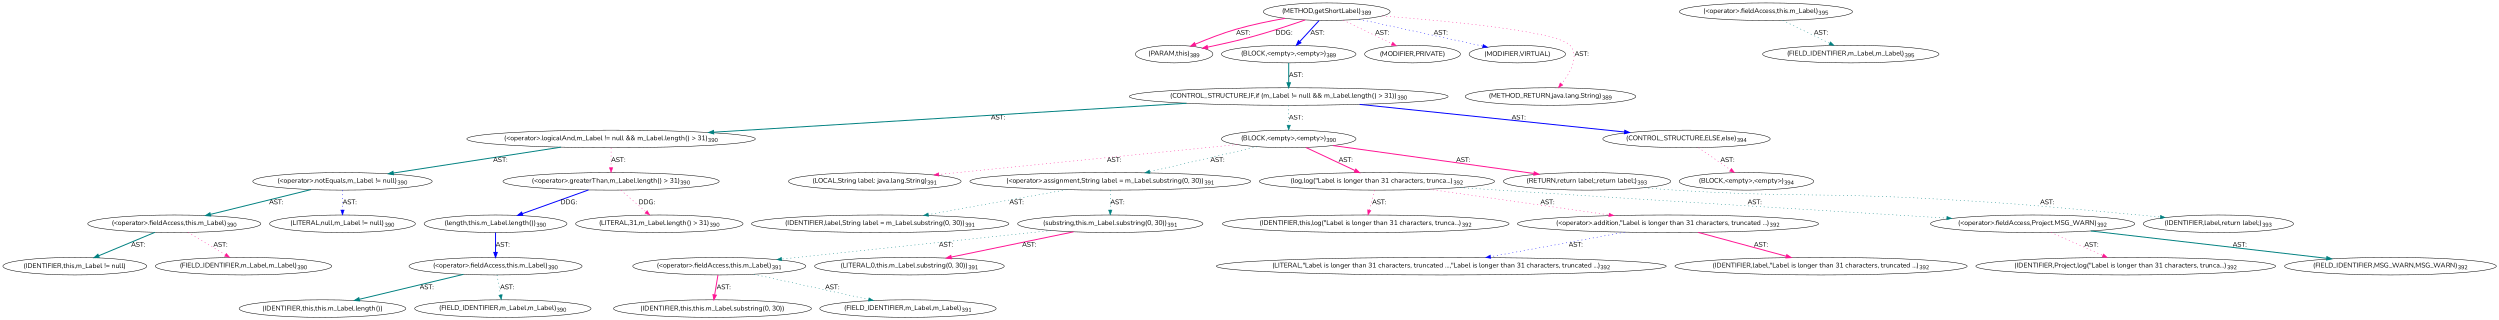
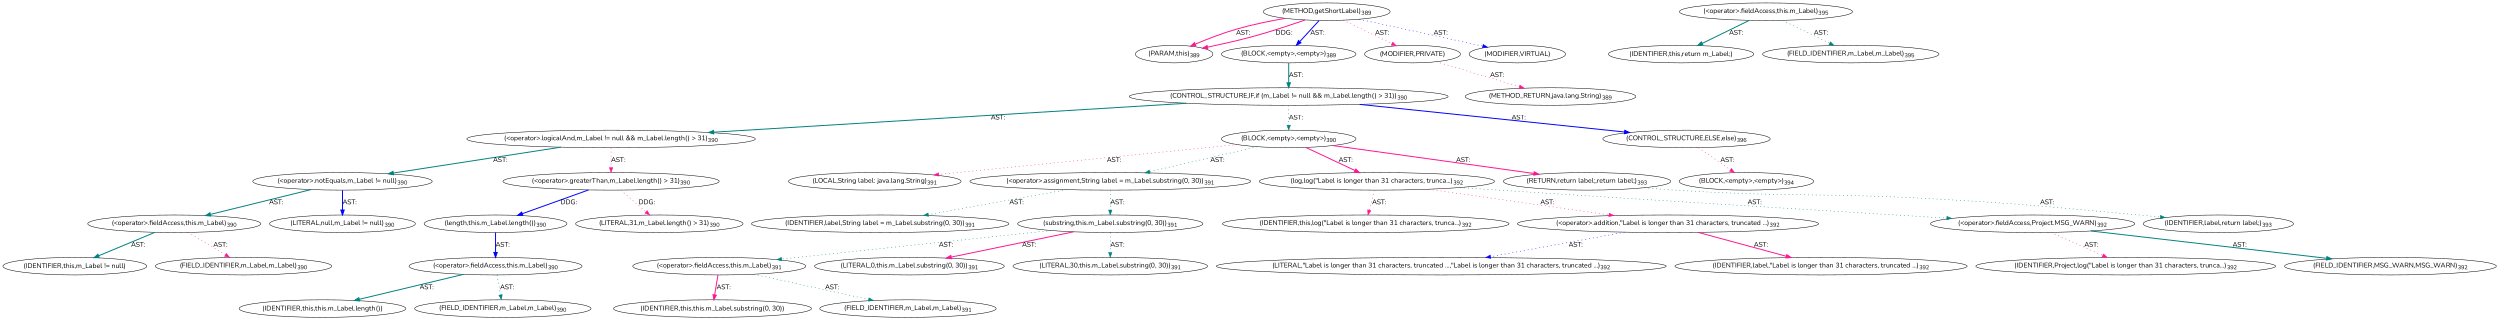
edge "(METHOD,getShortLabel)" -> "(METHOD_RETURN,java.lang.String)": now "(MODIFIER,PRIVATE)" -> "(METHOD_RETURN,java.lang.String)"
node "(IDENTIFIER,this,return m_Label;)": added
node "(CONTROL_STRUCTURE,ELSE,else)": text "394" -> "396"
edge "(<operator>.notEquals,m_Label != null)" -> "(LITERAL,null,m_Label != null)": style dotted -> bold
node "(LITERAL,30,this.m_Label.substring(0, 30))": added
